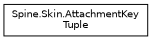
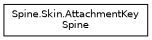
node "Spine.Skin.AttachmentKey Tuple": label "Spine.Skin.AttachmentKey Tuple" -> "Spine.Skin.AttachmentKey Spine"
